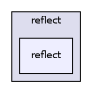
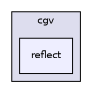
cluster "reflect": label "reflect" -> "cgv"
